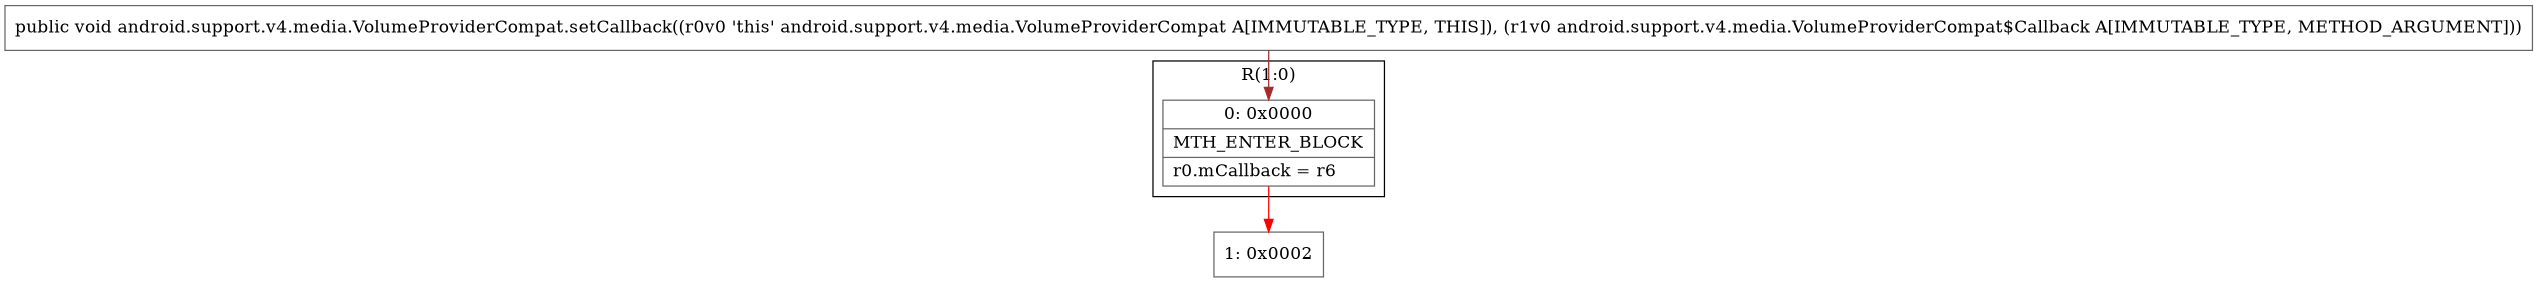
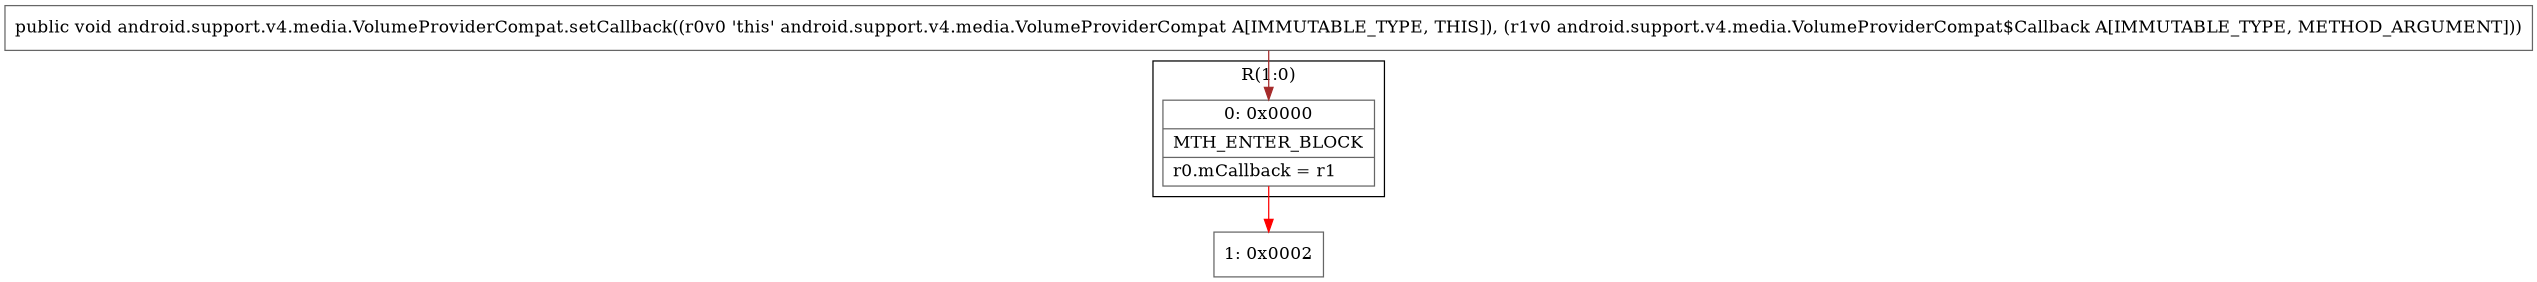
node "0: 0x0000": text "r0.mCallback = r6" -> "r0.mCallback = r1"
